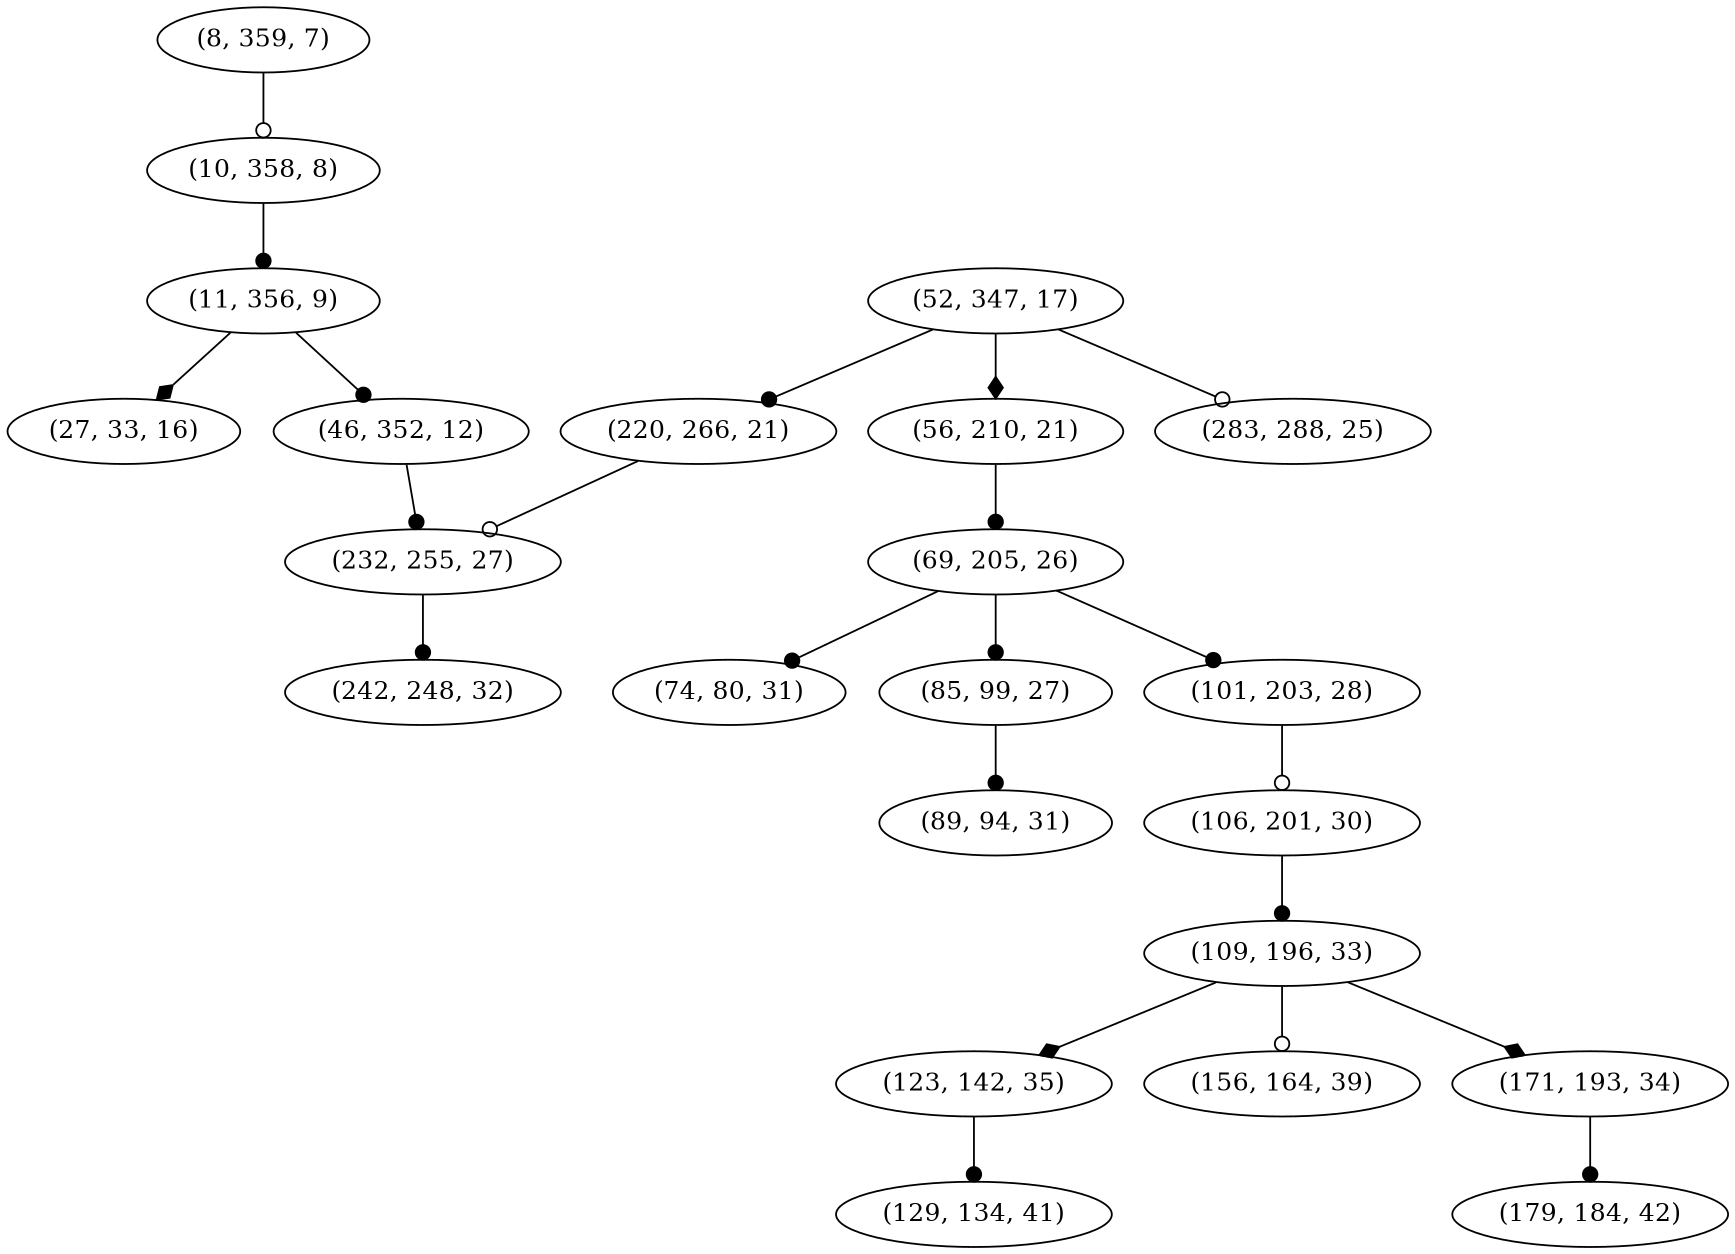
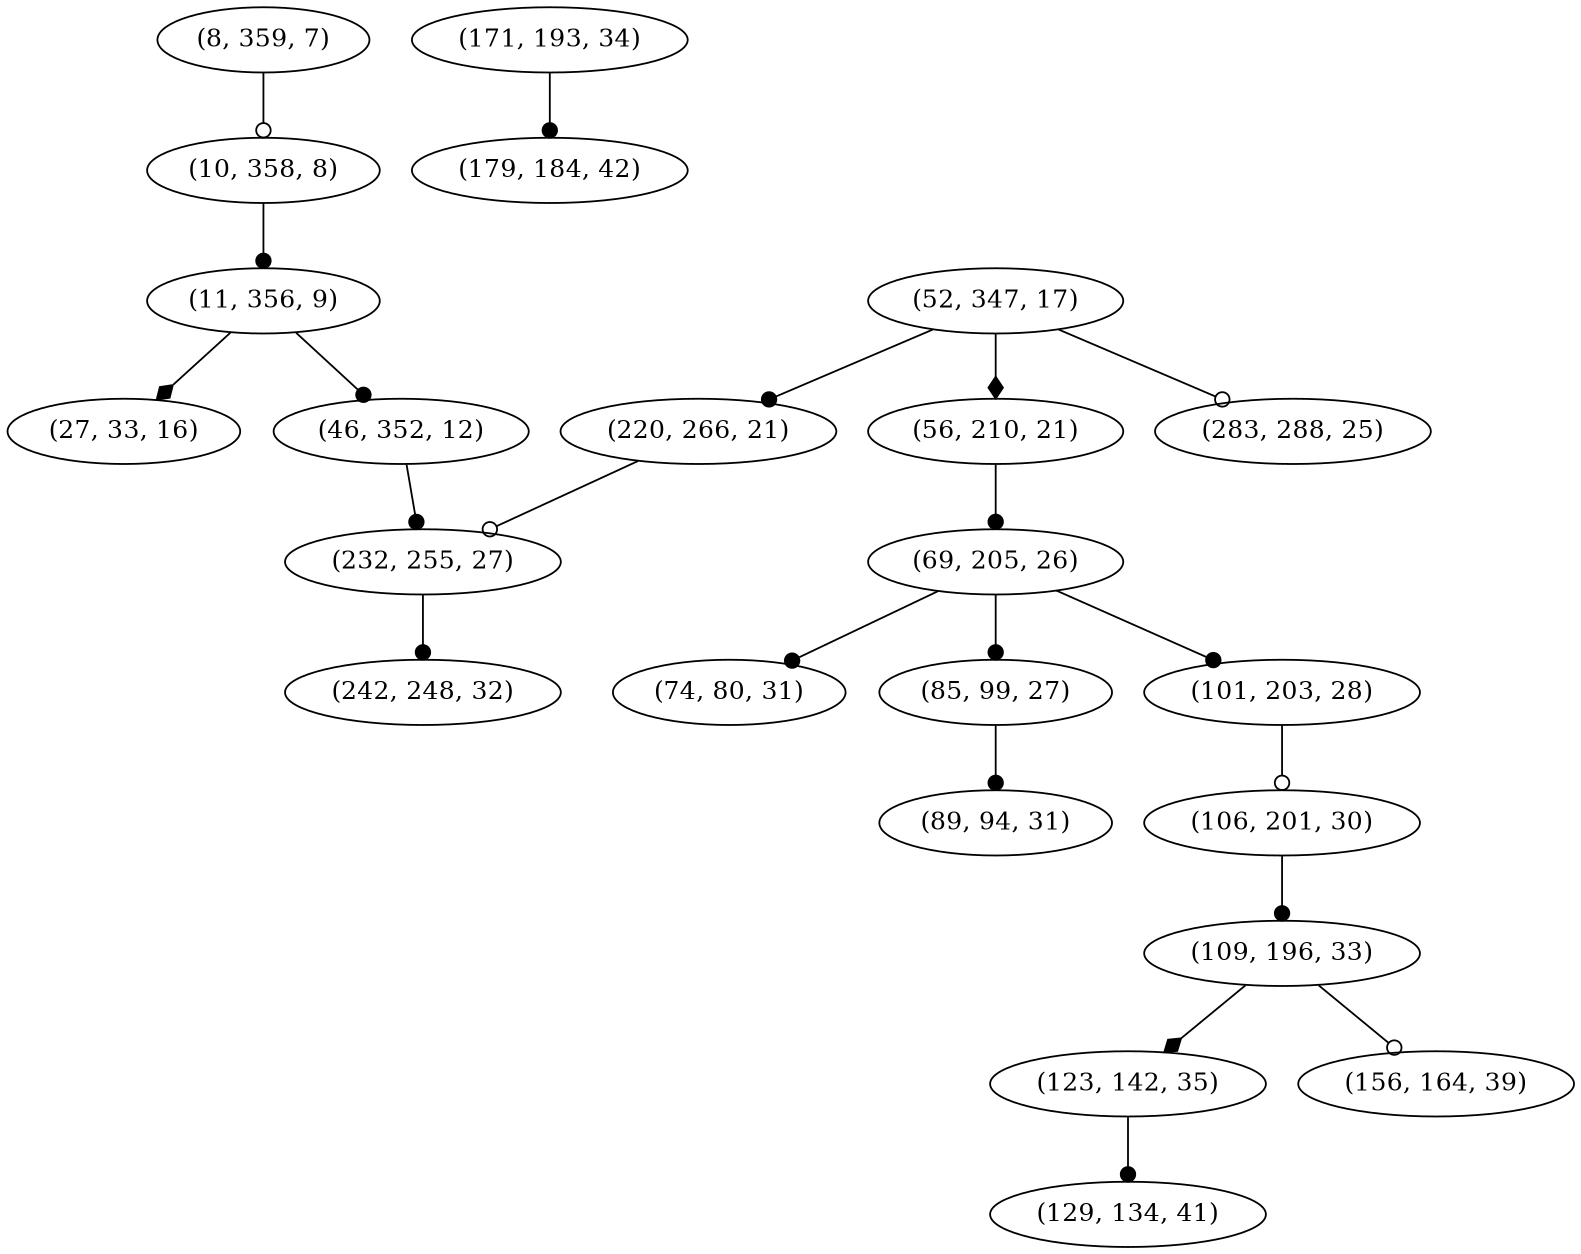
edge "(109, 196, 33)" -> "(171, 193, 34)": removed
